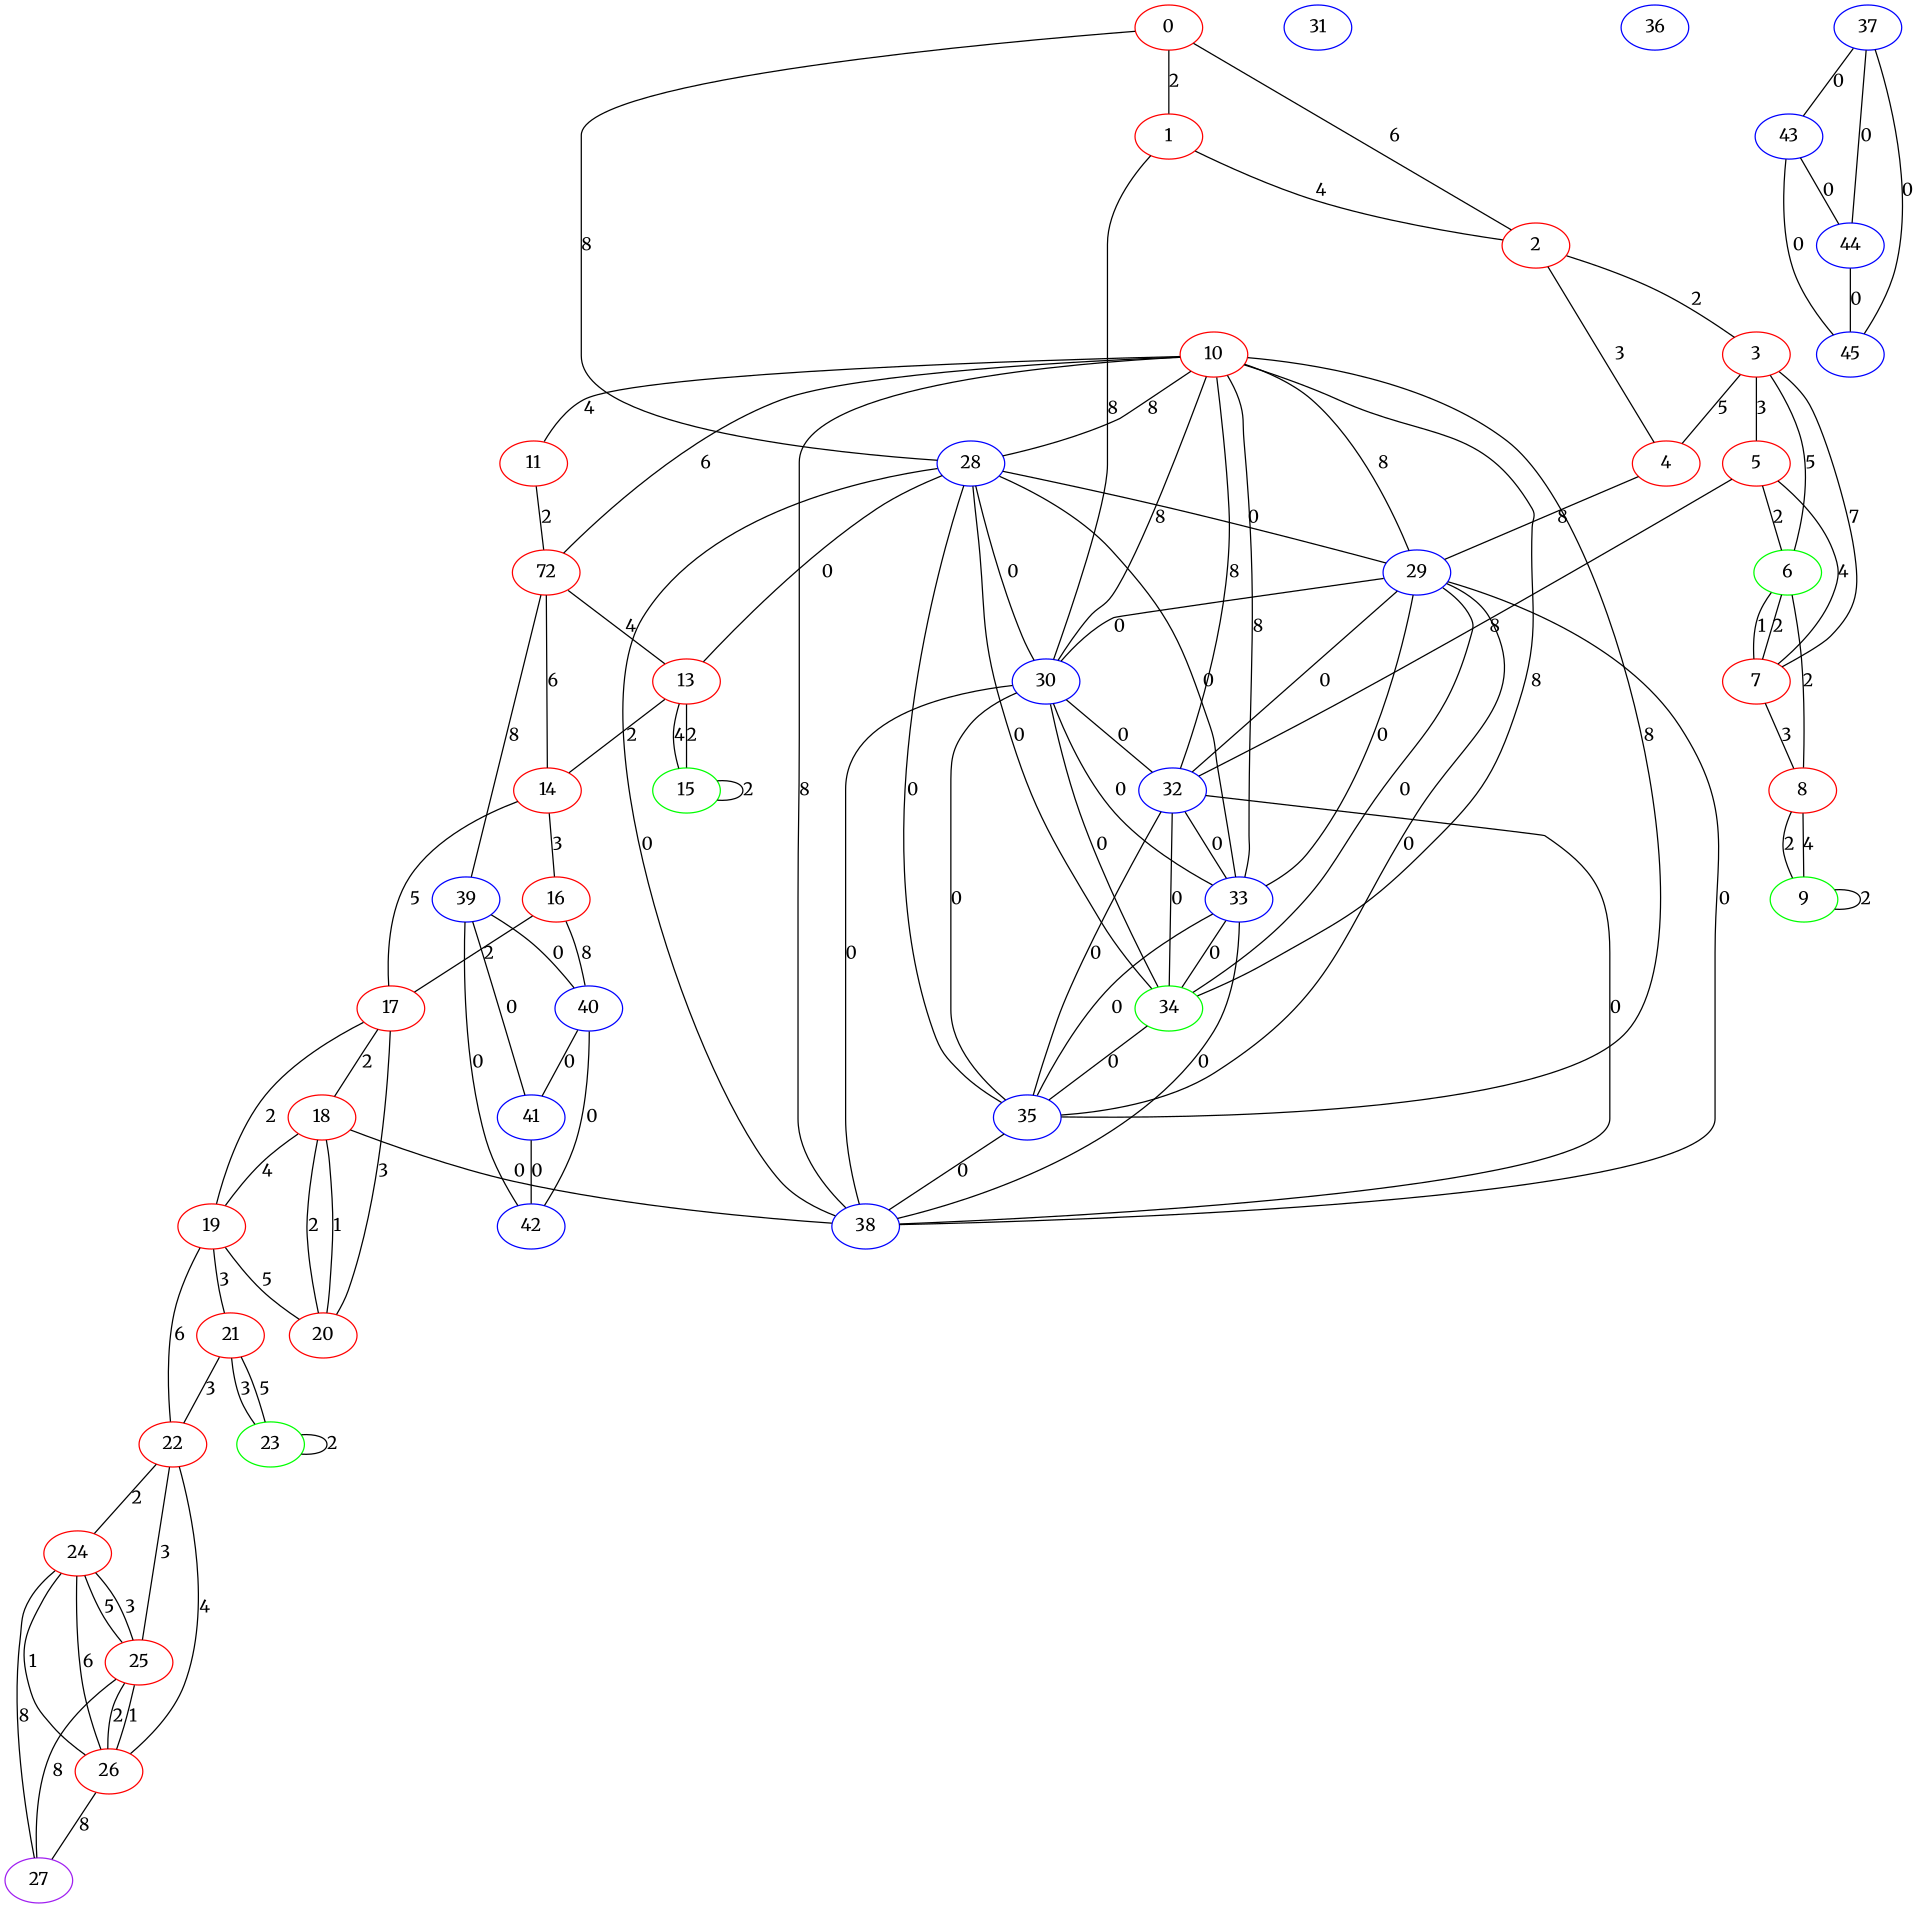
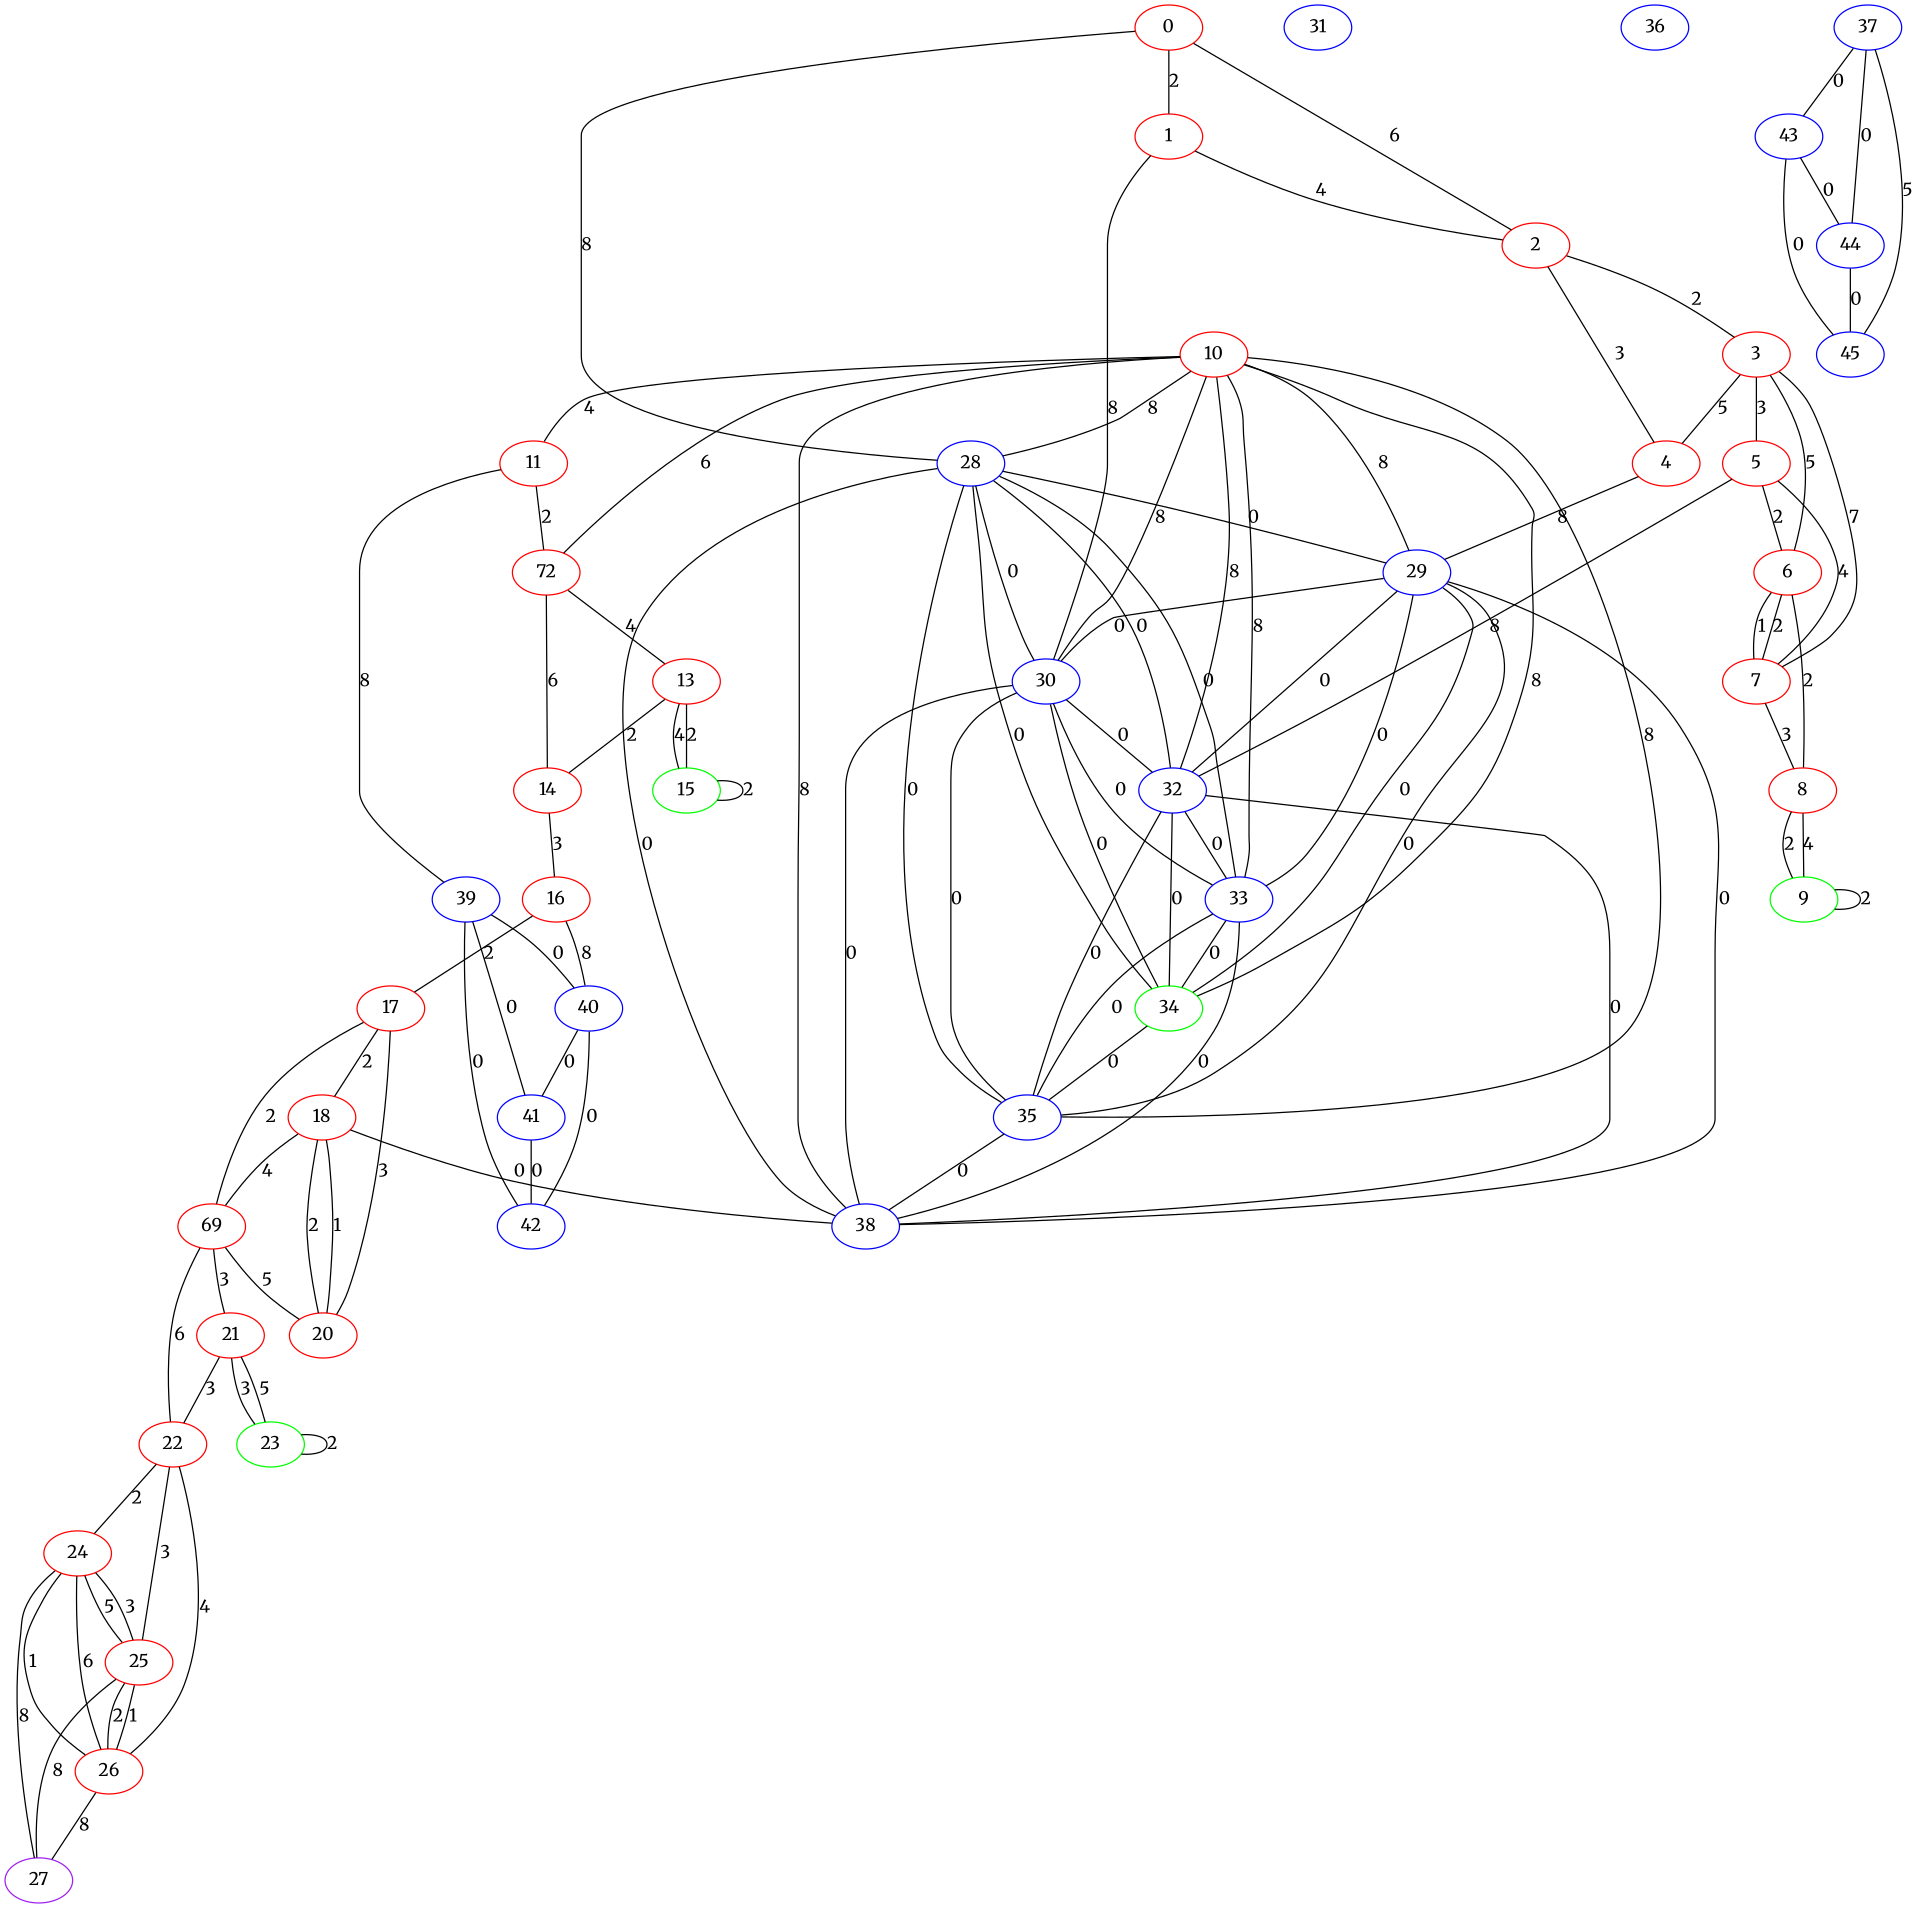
edge "37" -- "45": label "0" -> "5"
edge "28" -- "13": now "28" -- "32"
node "6": color green -> red
edge "72" -- "39": now "11" -- "39"
edge "14" -- "17": removed, label "5"
node "19": label "19" -> "69"
